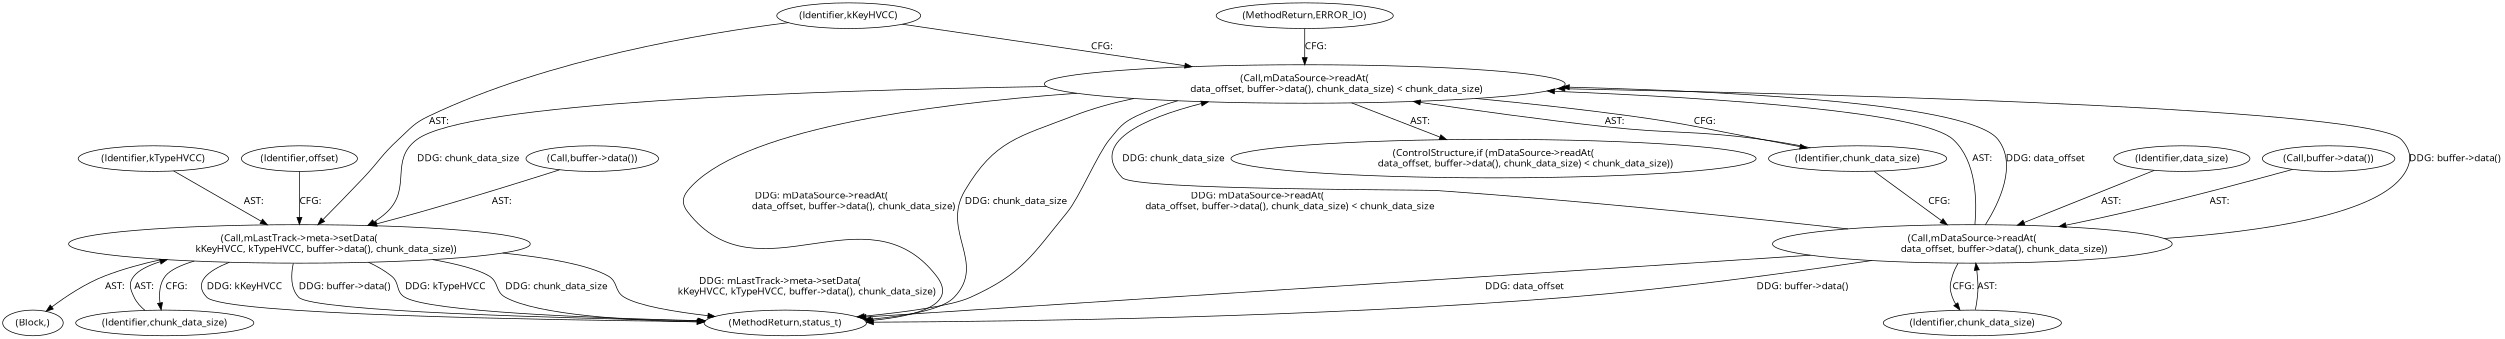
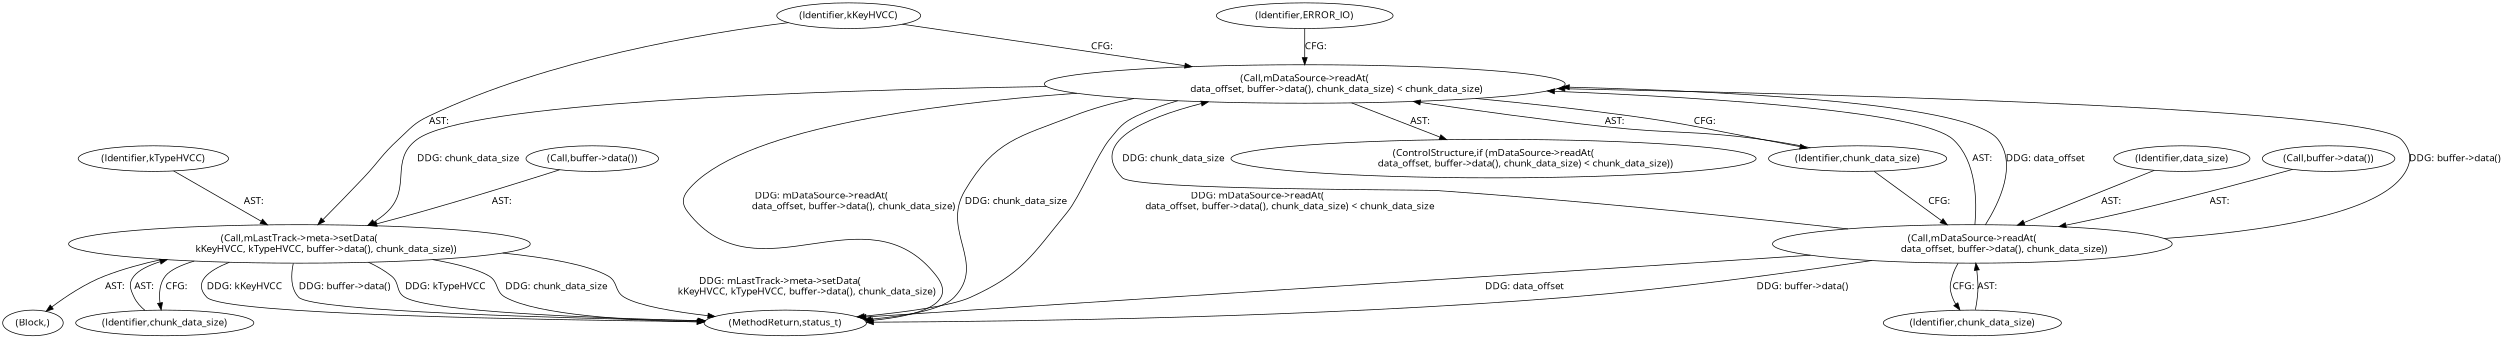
node "(MethodReturn,ERROR_IO)": label "(MethodReturn,ERROR_IO)" -> "(Identifier,ERROR_IO)"
node "(Identifier,offset)": removed
